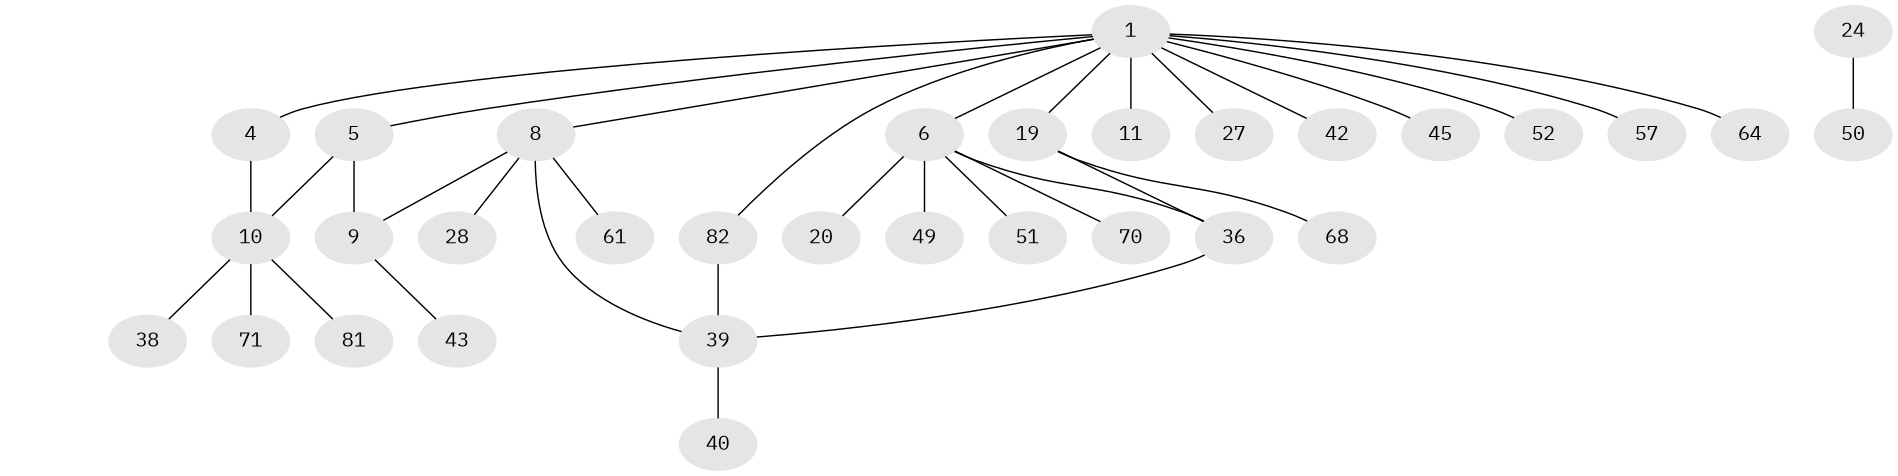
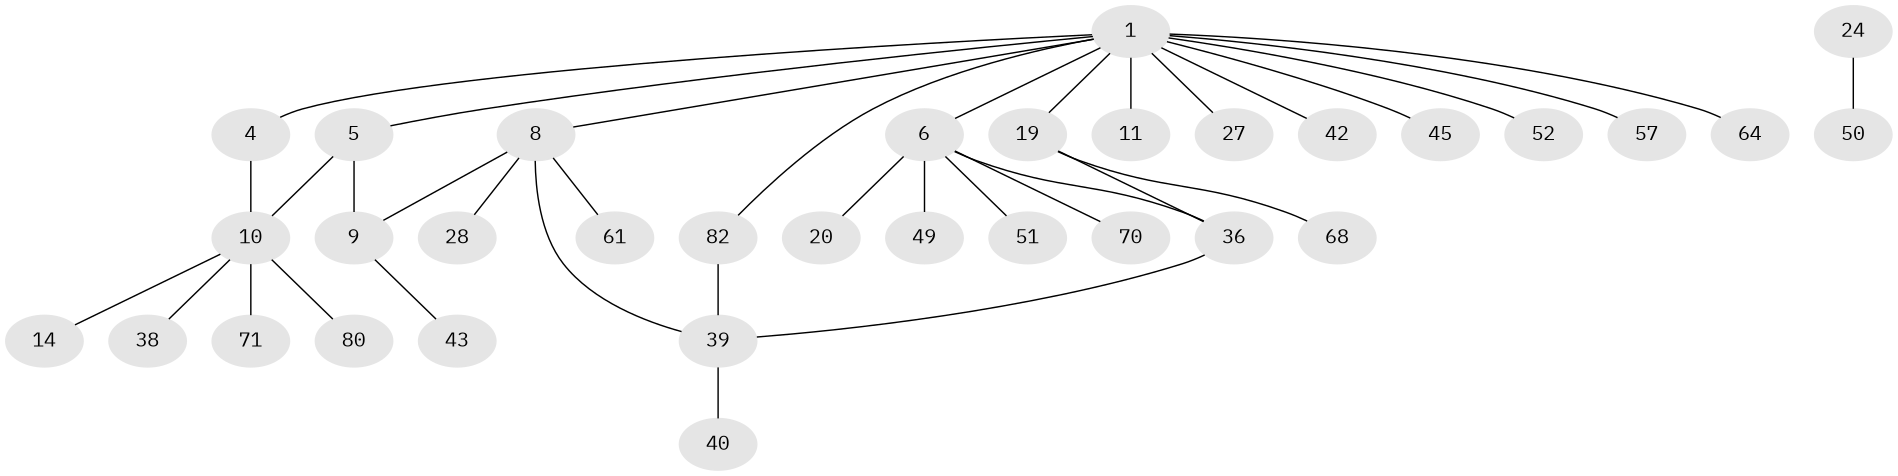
node "14": added
node "81": label "81" -> "80"
